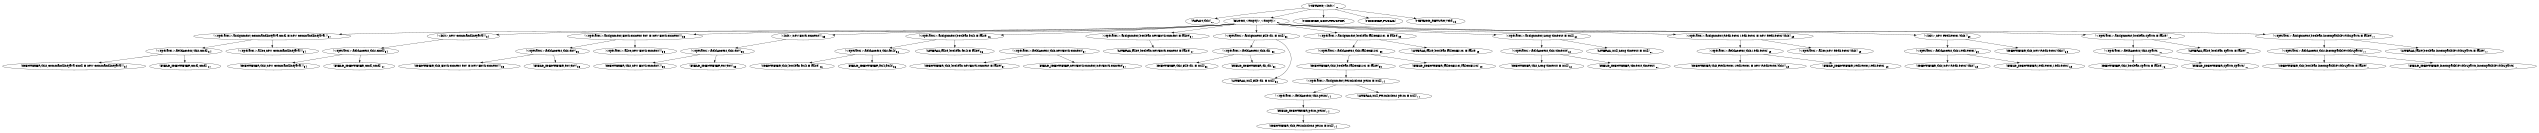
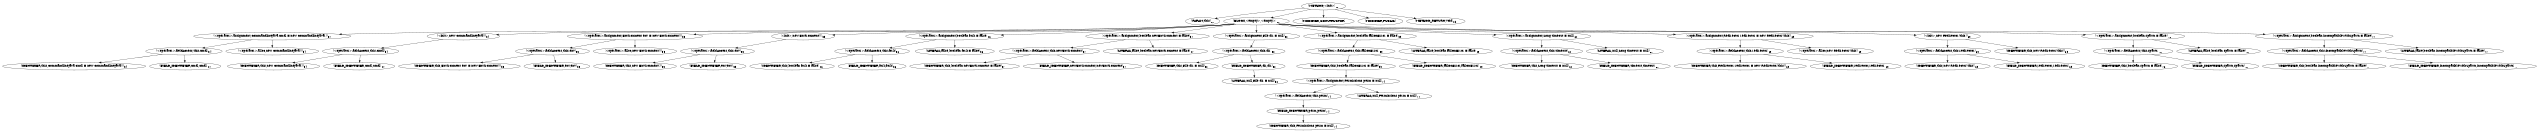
edge "(<operator>.assignment,boolean newEnvironment = false)" -> "(<operator>.fieldAccess,this.newEnvironment)": added
edge "(<operator>.assignment,File dir = null)" -> "(LITERAL,null,File dir = null)": now "(FIELD_IDENTIFIER,dir,dir)" -> "(LITERAL,null,File dir = null)"
